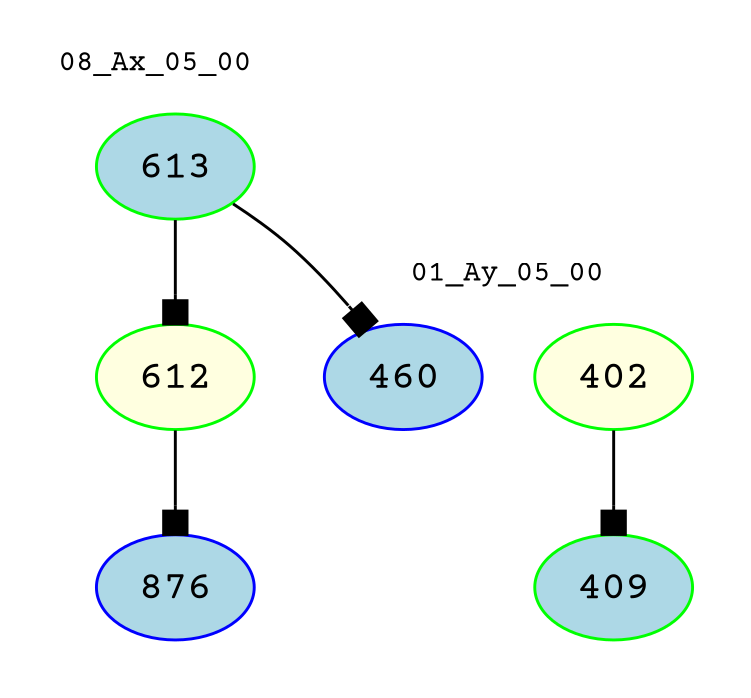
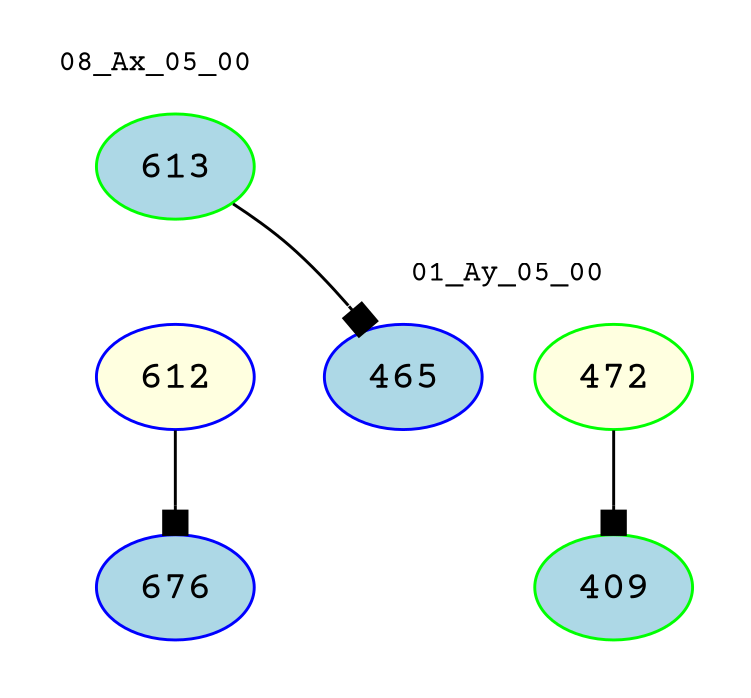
edge "613" -> "612": removed
node "612": color green -> blue
node "460": label "460" -> "465"
node "402": label "402" -> "472"
node "876": label "876" -> "676"
